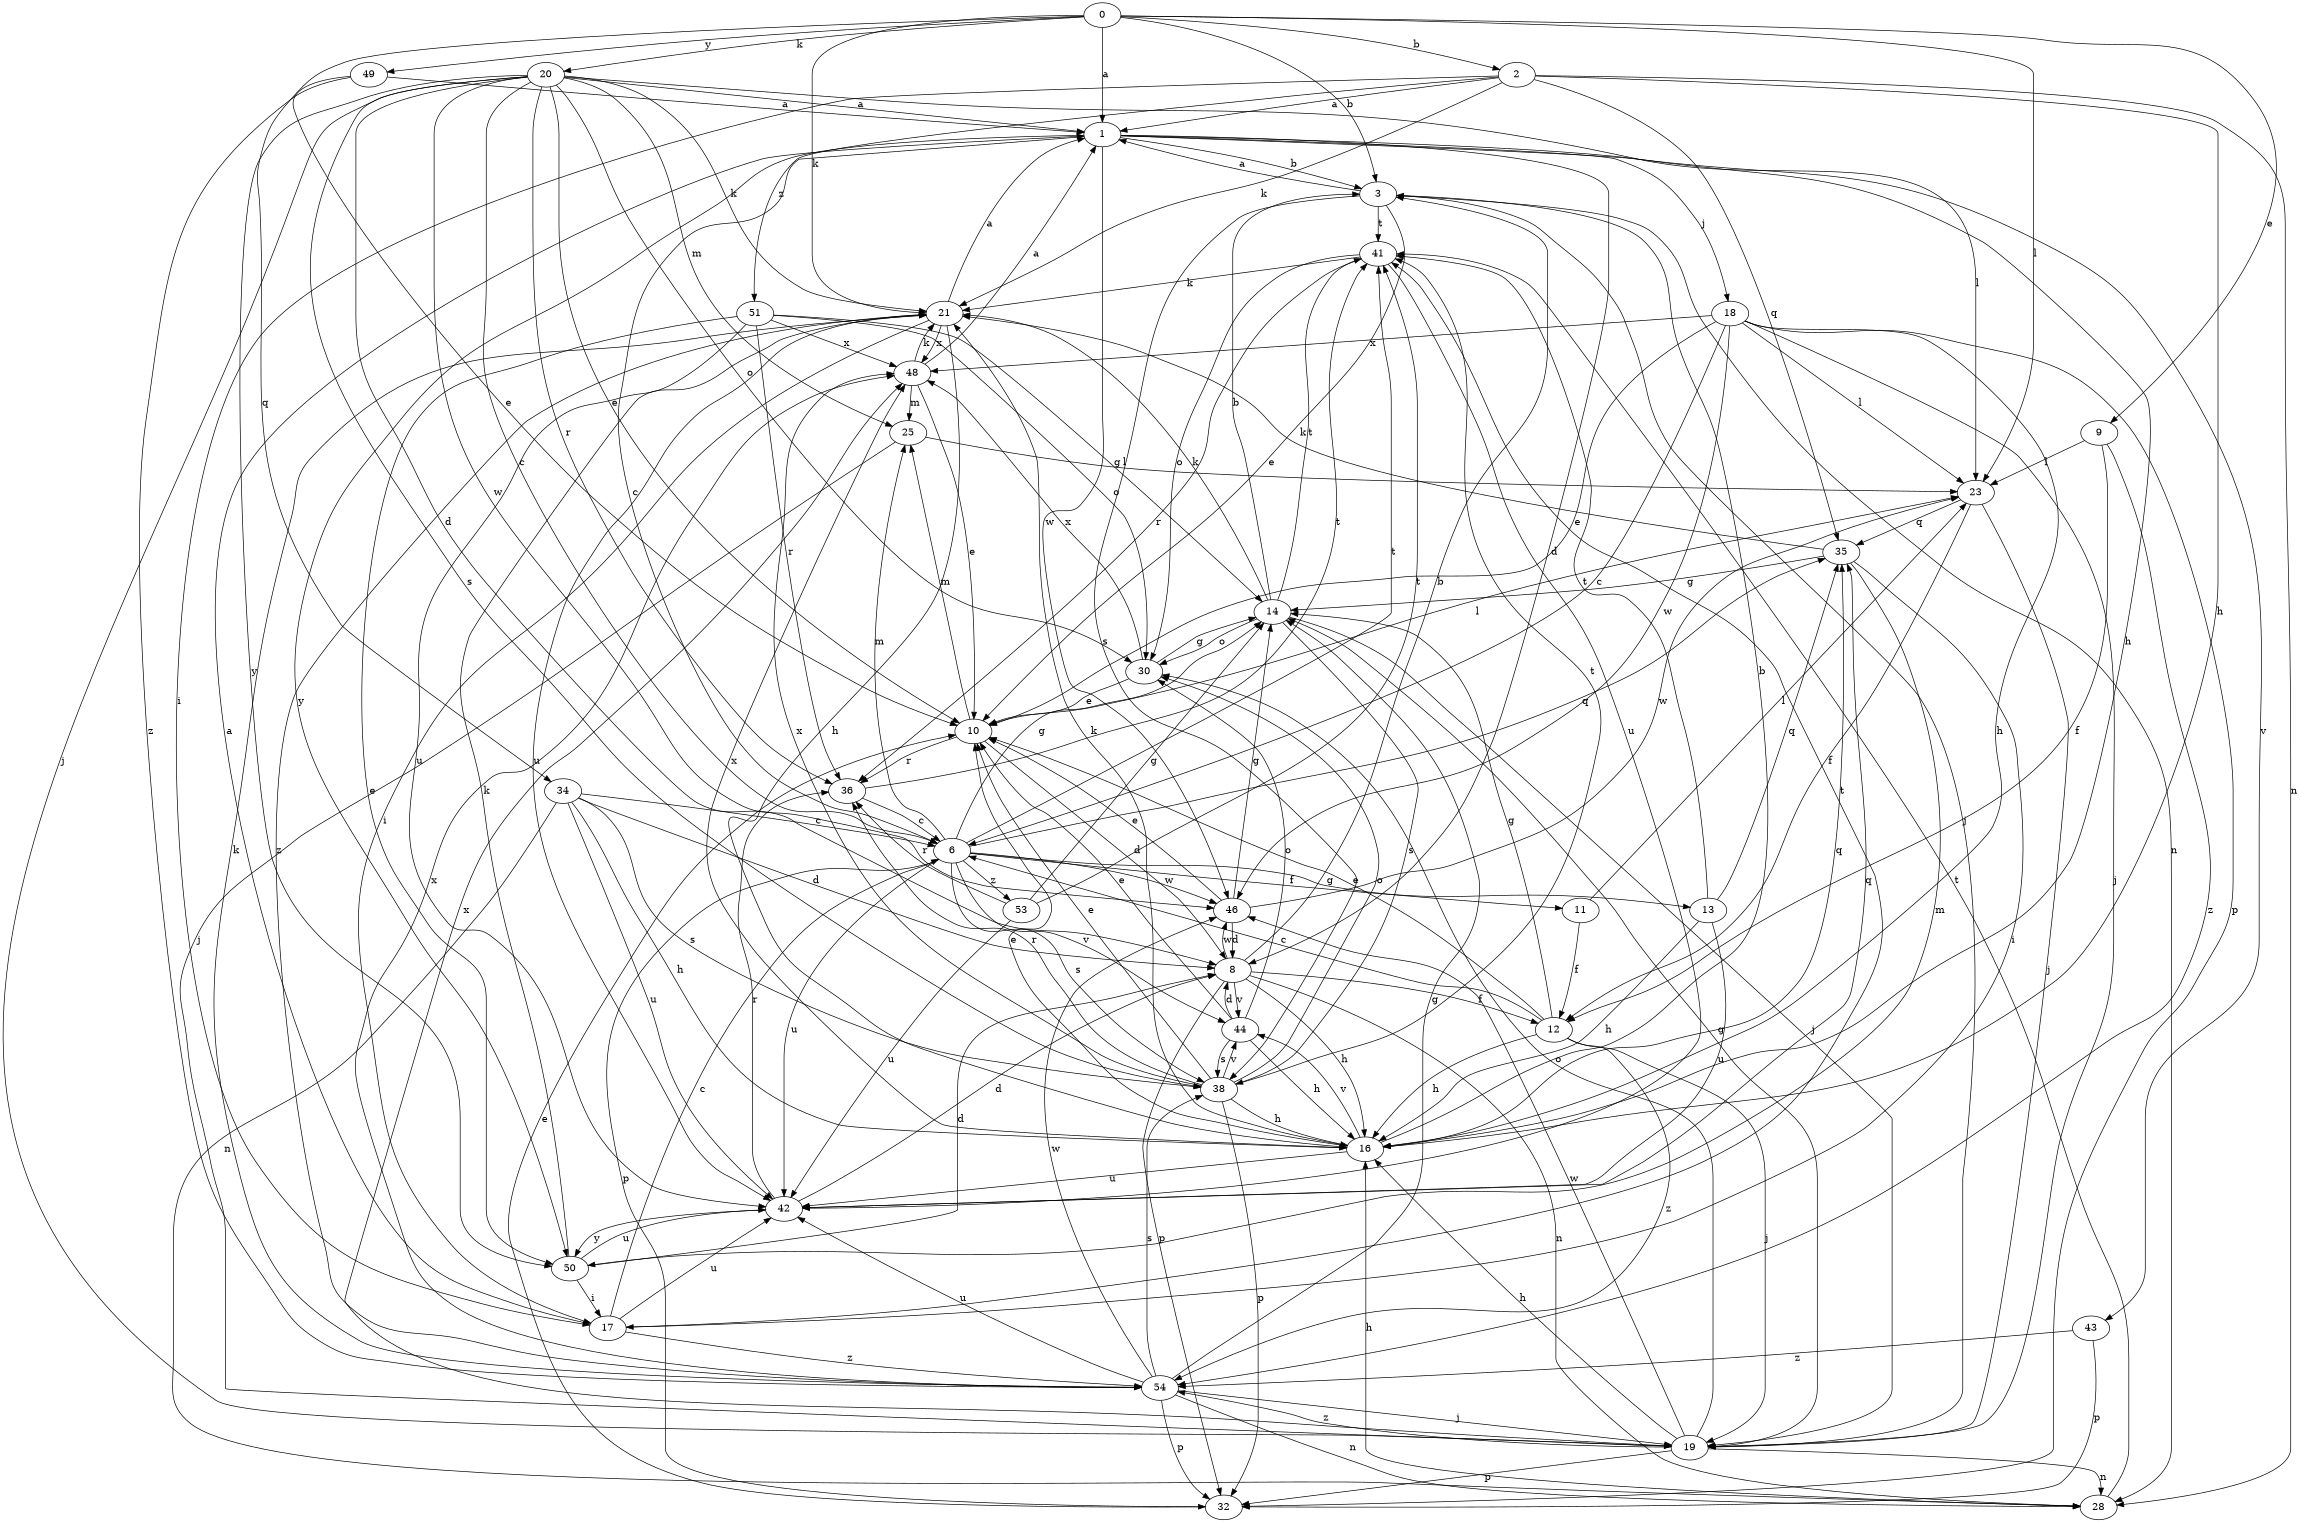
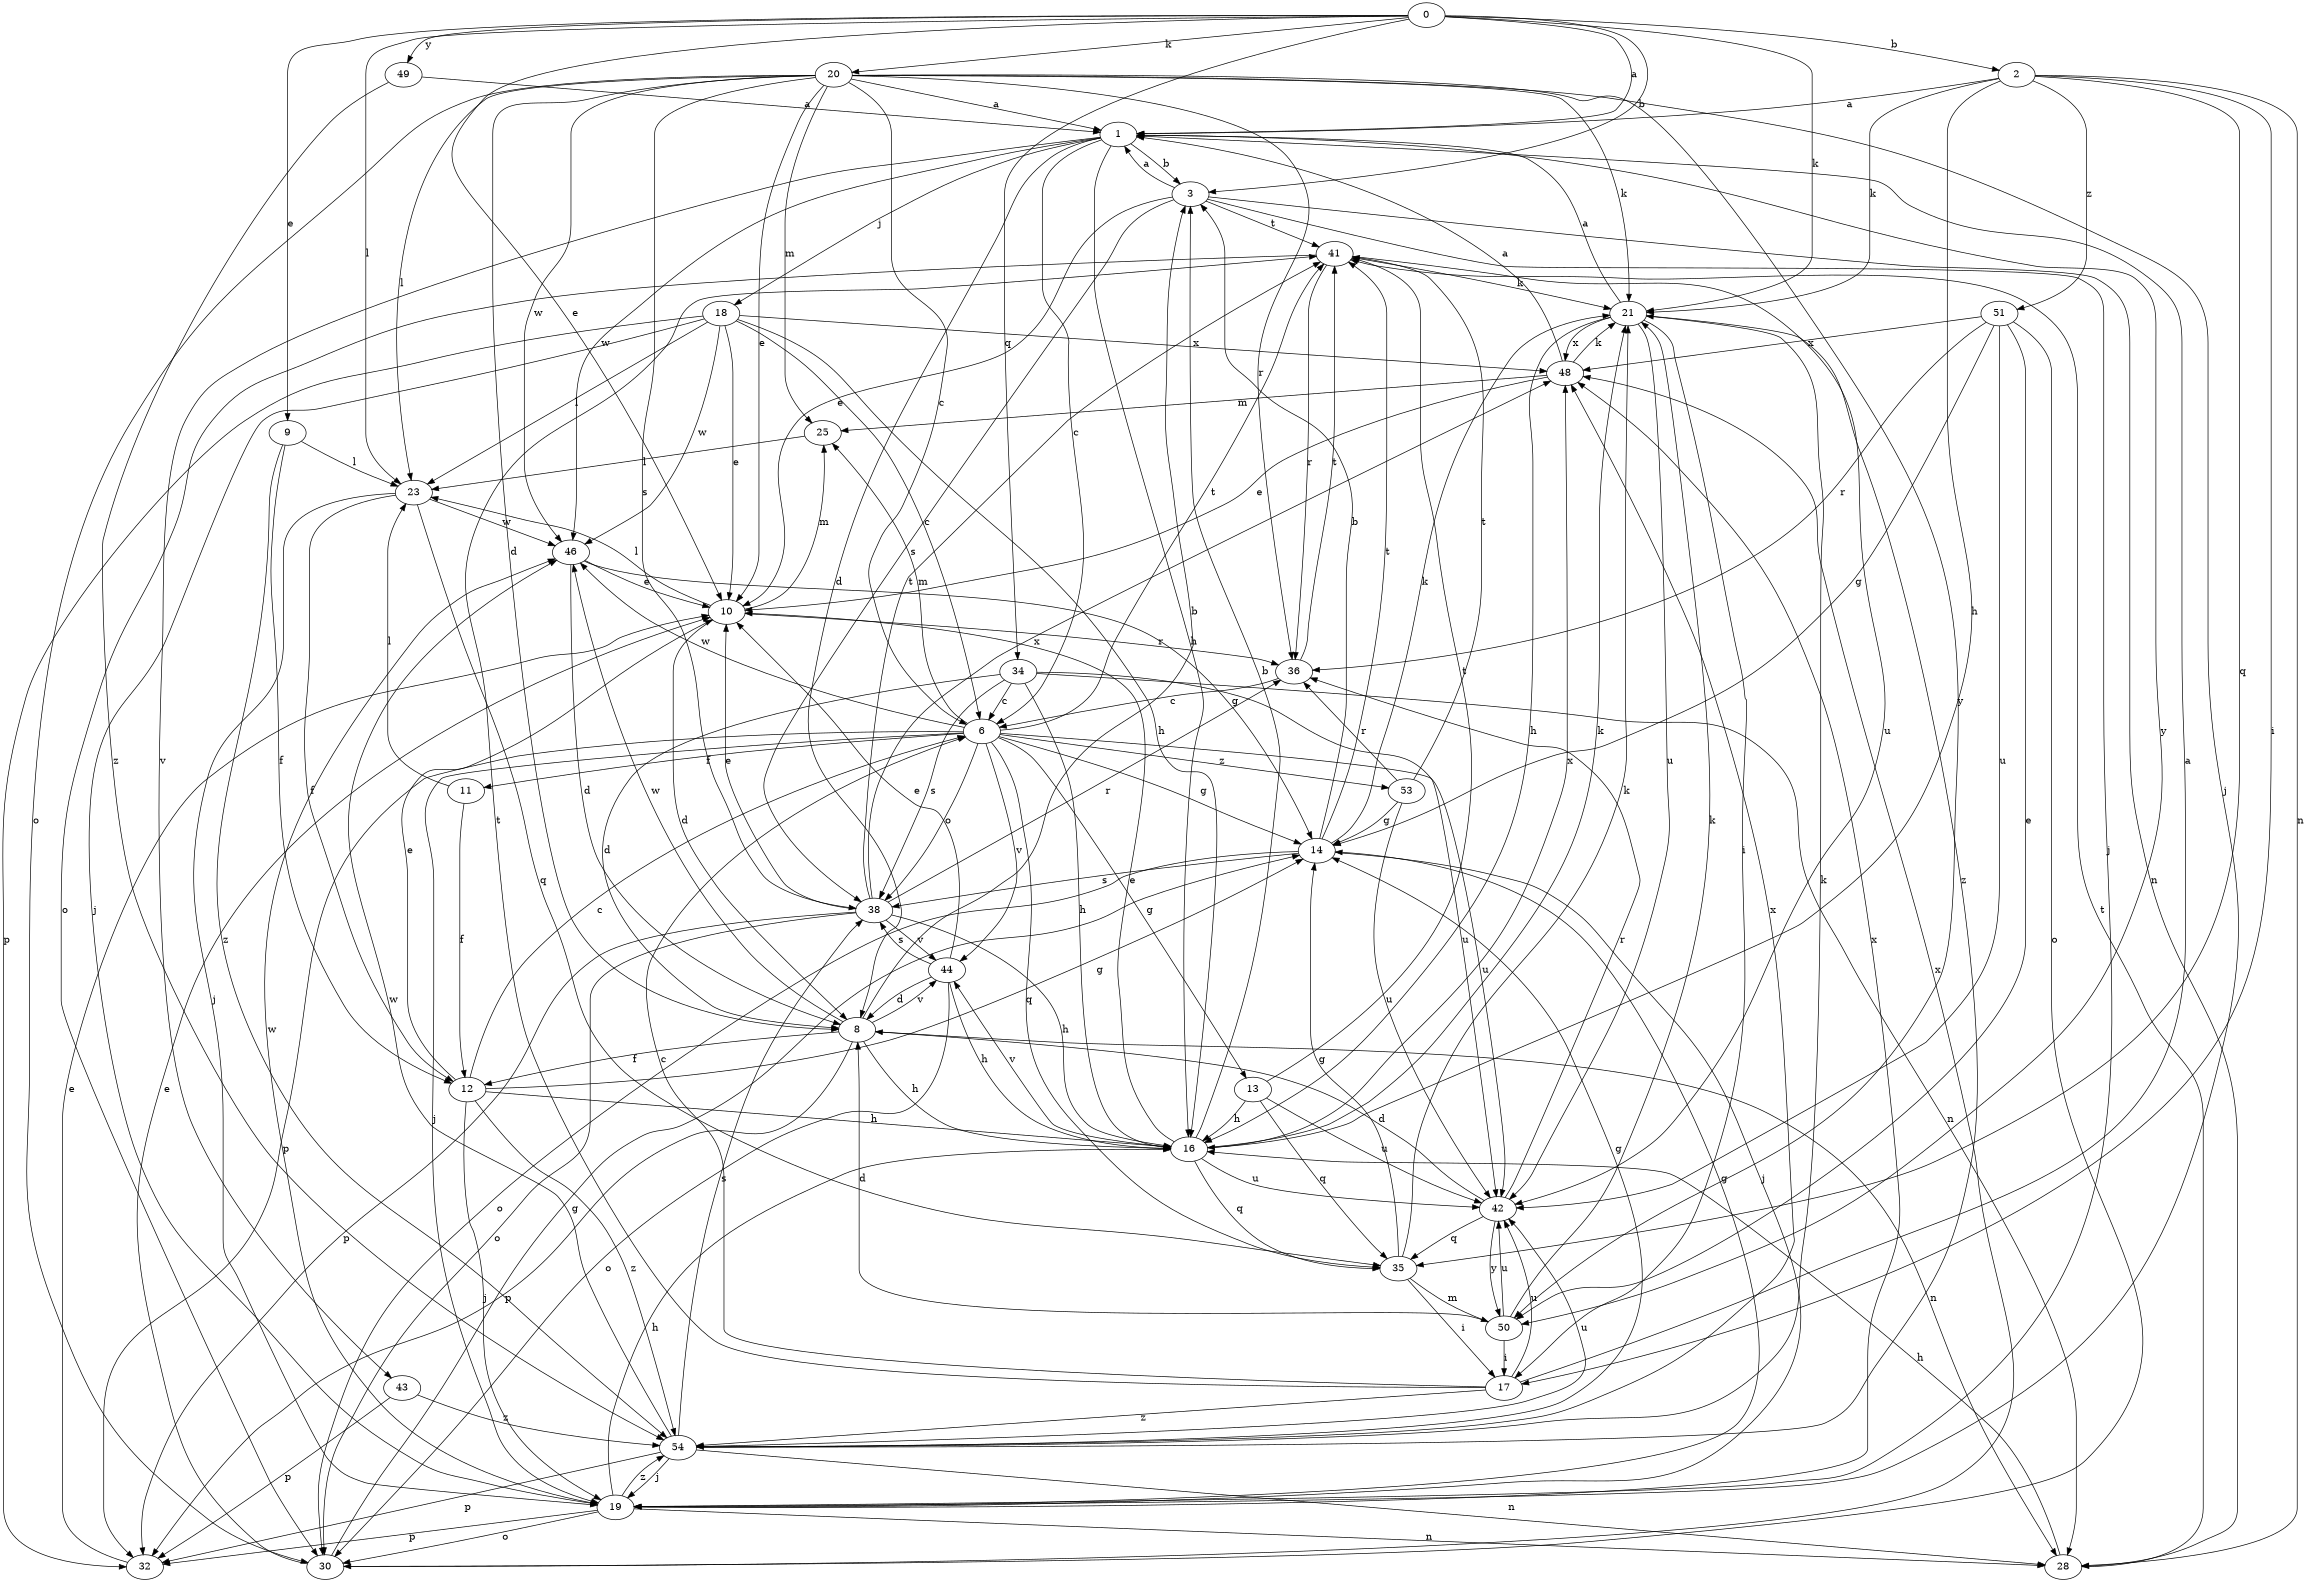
edge "49" -> "10": now "0" -> "10"
edge "46" -> "23": reversed
edge "6" -> "38": label "s" -> "o"
edge "25" -> "19": now "6" -> "19"
